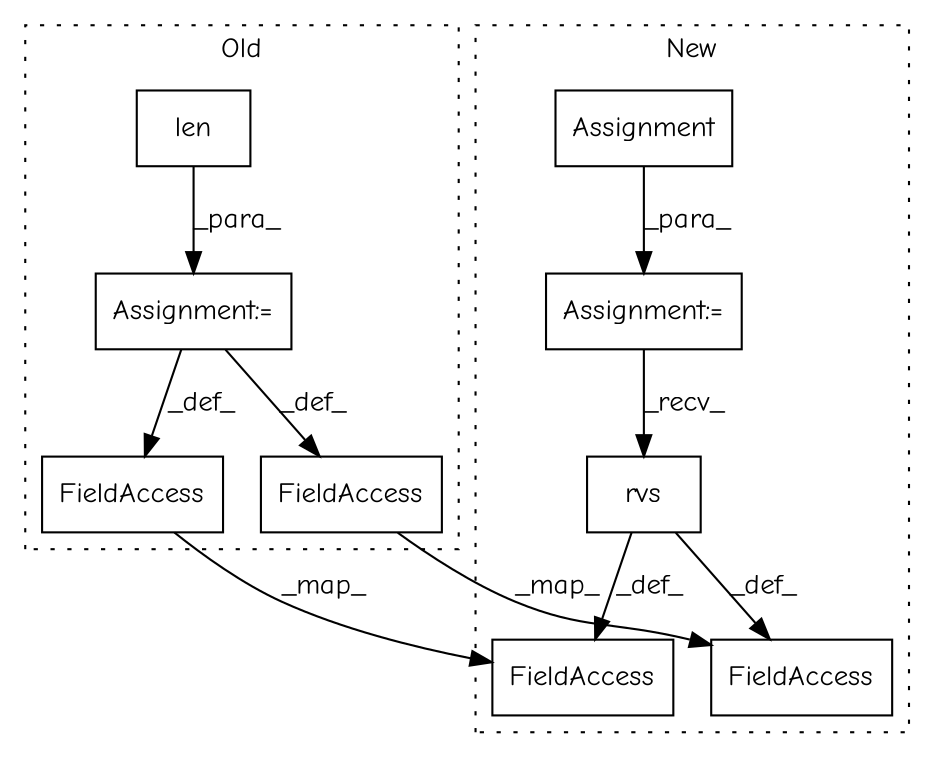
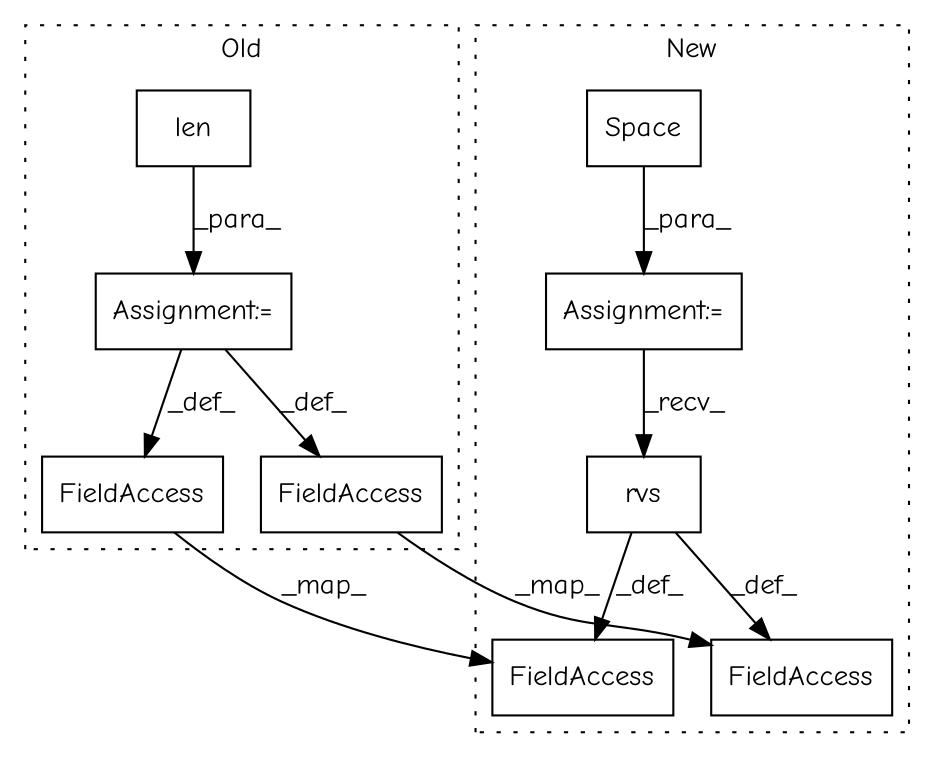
node "Assignment": label "Assignment" -> "Space"
